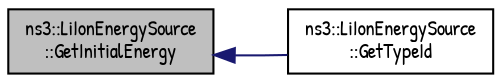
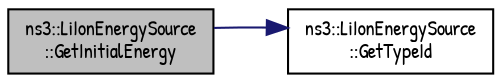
edge "ns3::LiIonEnergySource ::GetTypeId" -> "ns3::LiIonEnergySource ::GetInitialEnergy": reversed
